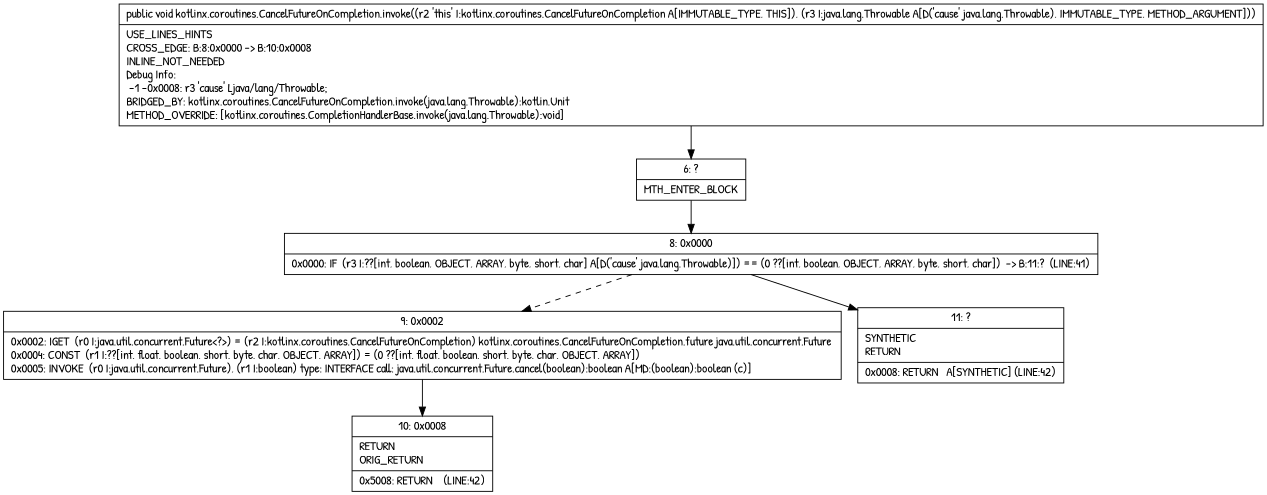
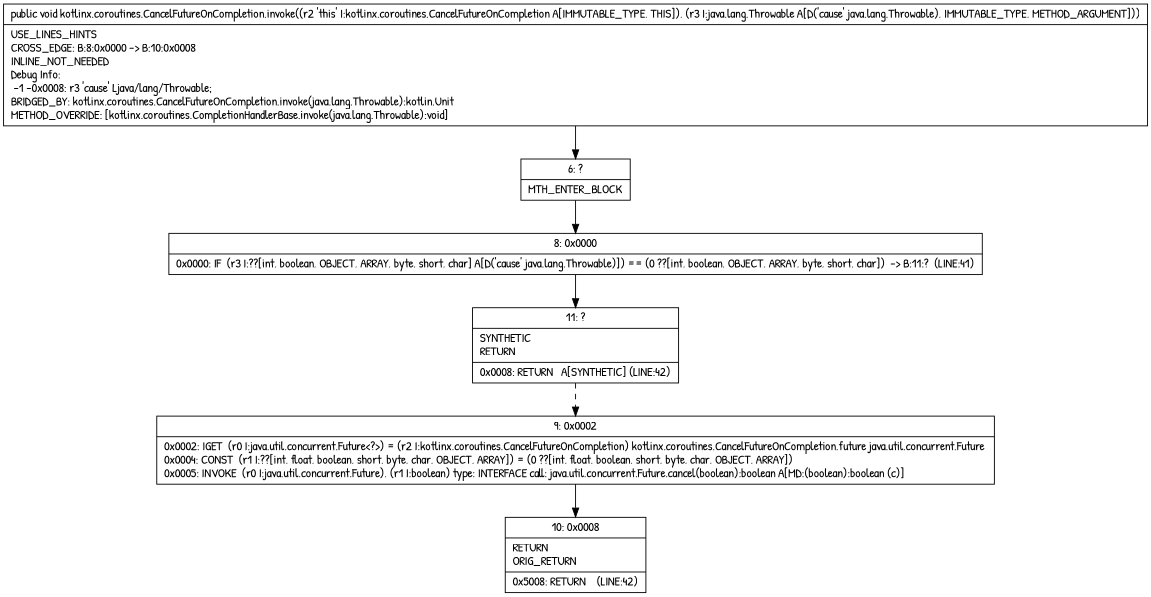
edge "8: 0x0000" -> "9: 0x0002": now "11: ?" -> "9: 0x0002"
